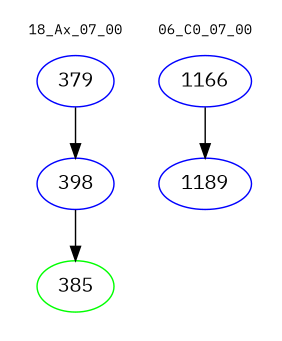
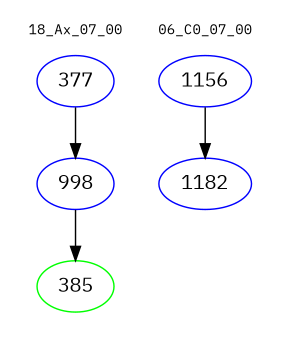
node "379": label "379" -> "377"
node "1166": label "1166" -> "1156"
node "398": label "398" -> "998"
node "1189": label "1189" -> "1182"
